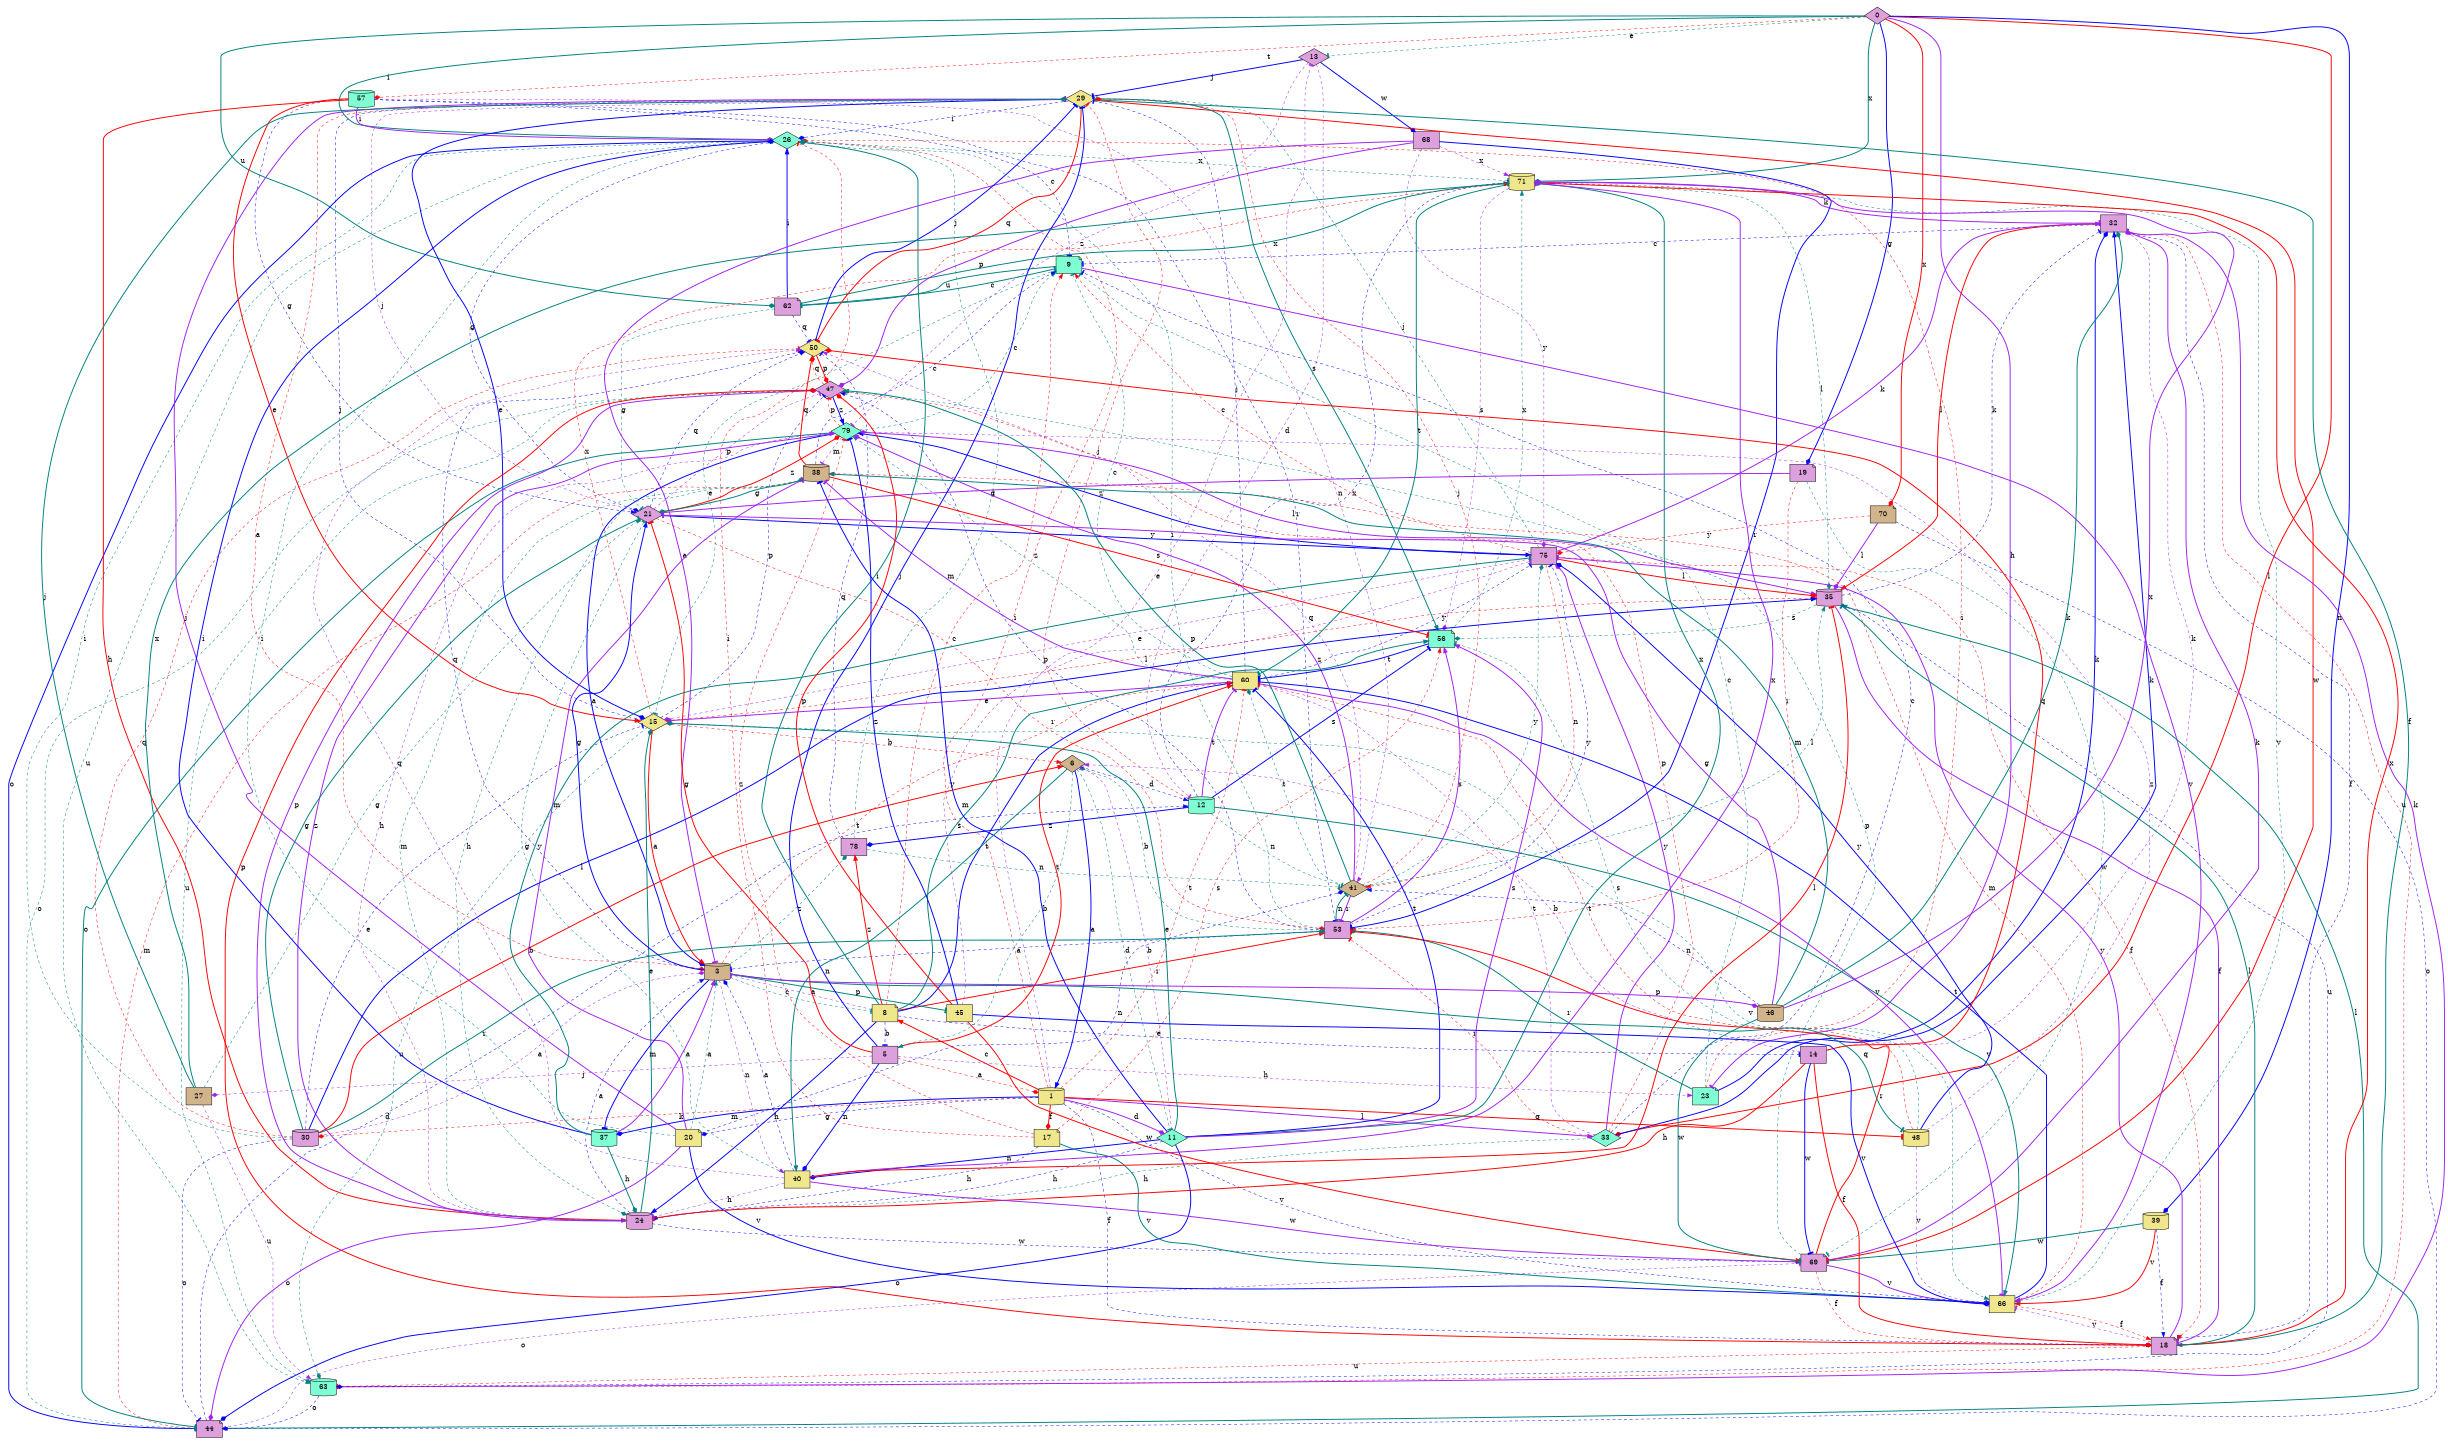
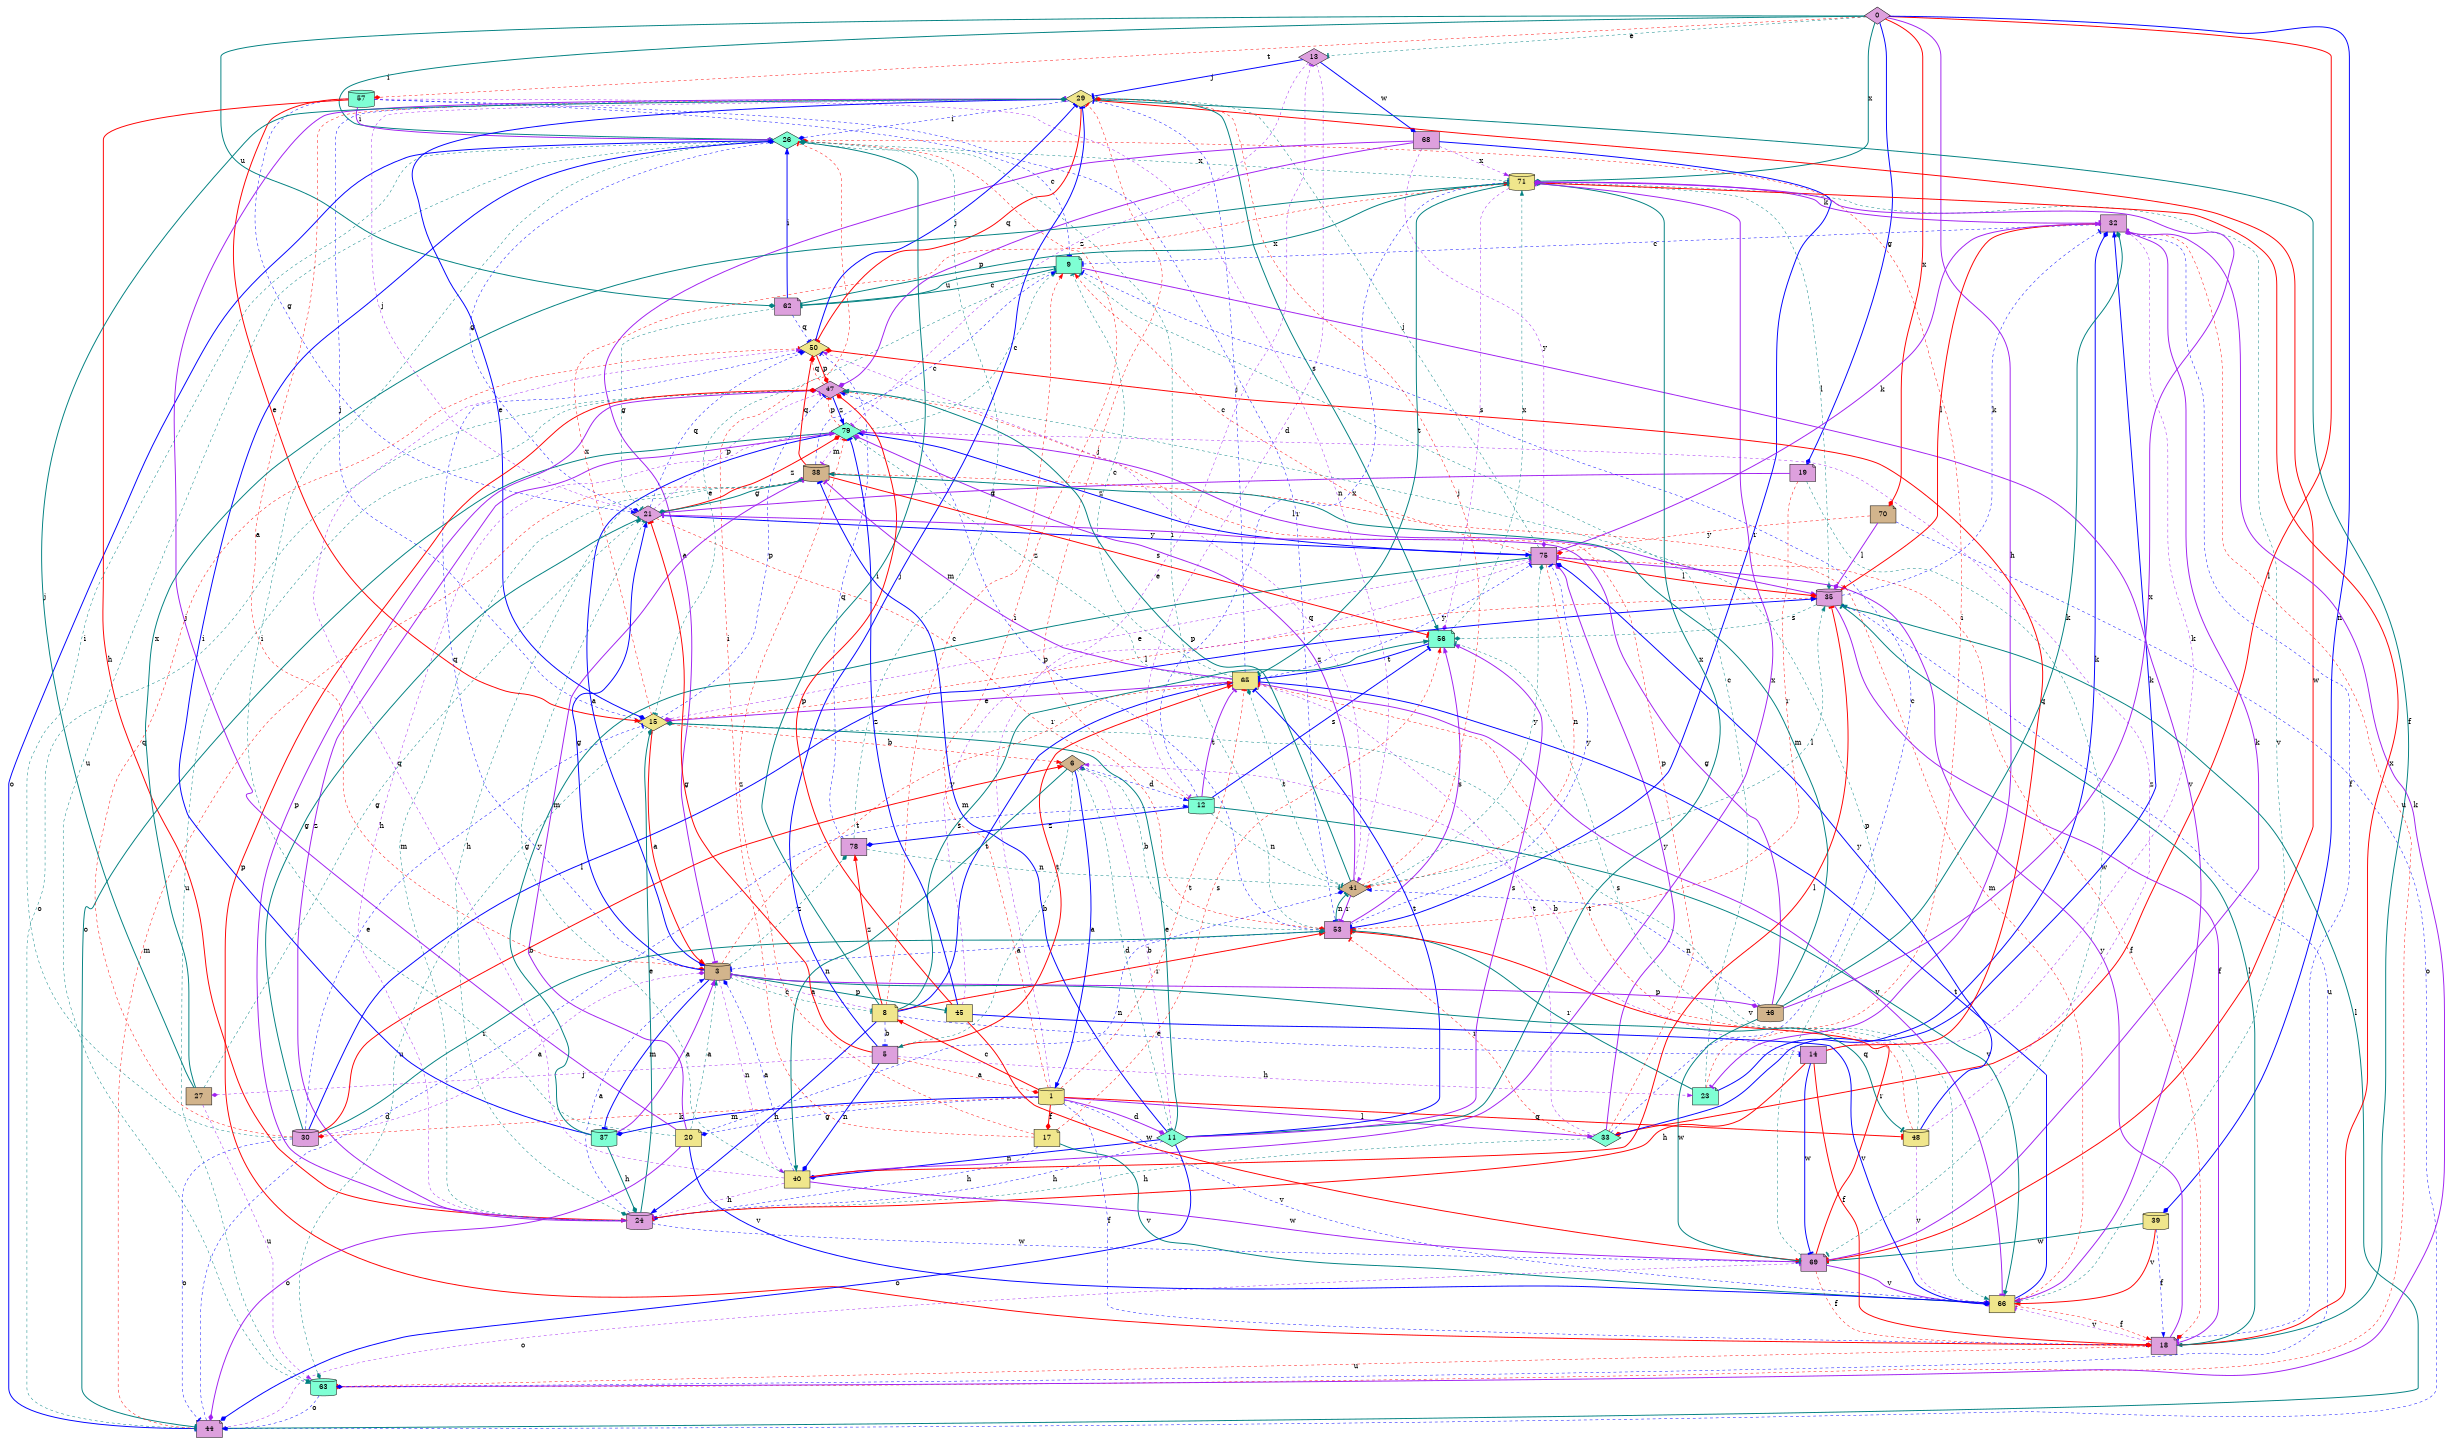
node "60": label "60" -> "65"
